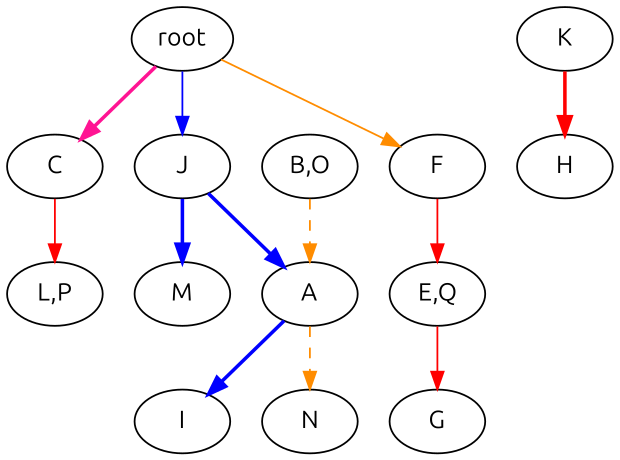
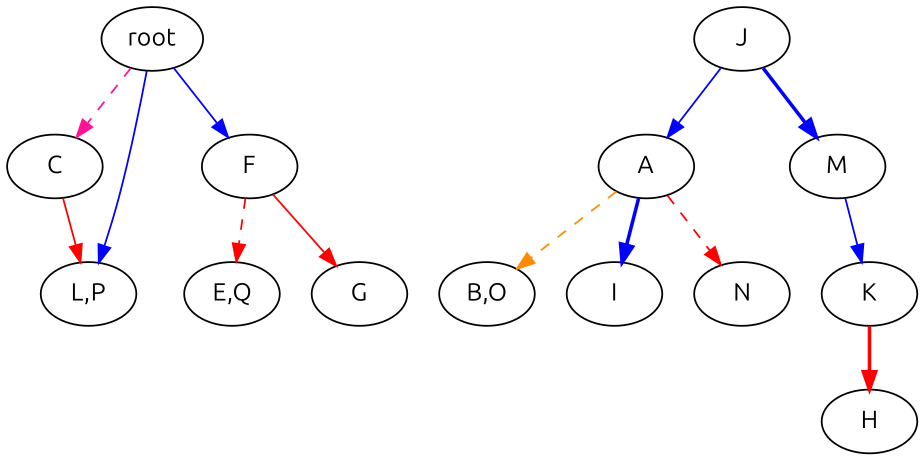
edge "root" -> "J": now "root" -> "L,P"
edge "root" -> "C": style bold -> dashed
edge "root" -> "F": color darkorange -> blue
edge "B,O" -> "A": reversed
edge "F" -> "E,Q": style solid -> dashed
edge "M" -> "K": added
edge "J" -> "A": style bold -> solid
edge "A" -> "N": color darkorange -> red
edge "E,Q" -> "G": now "F" -> "G"
